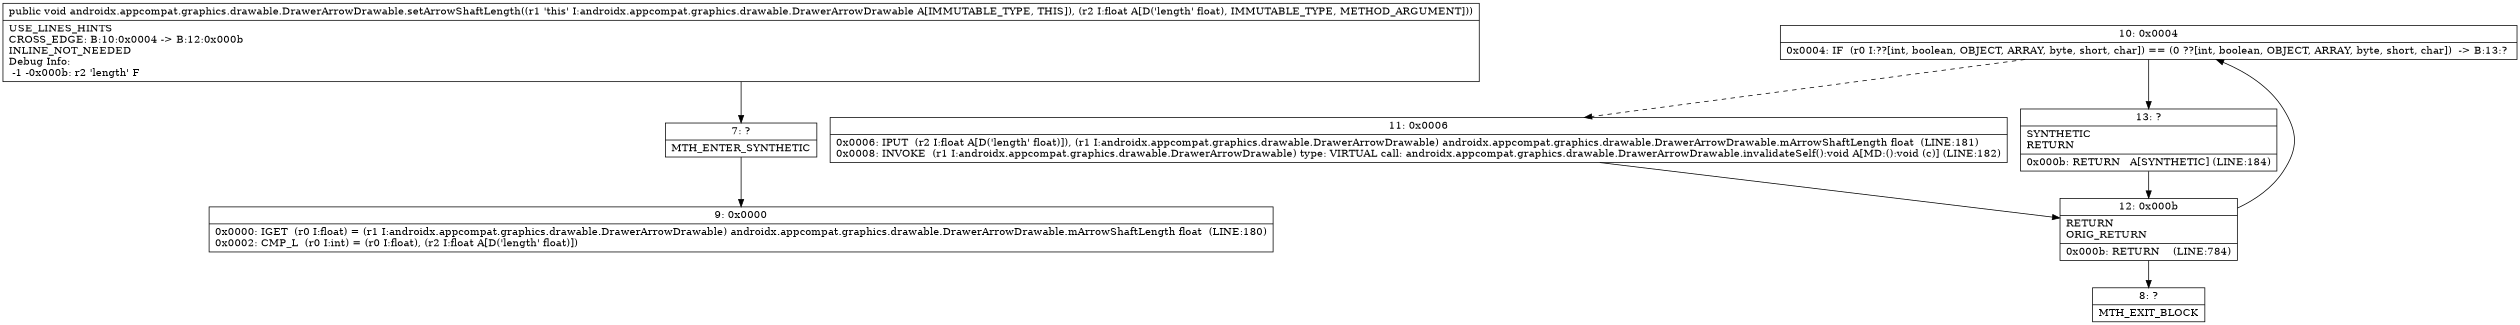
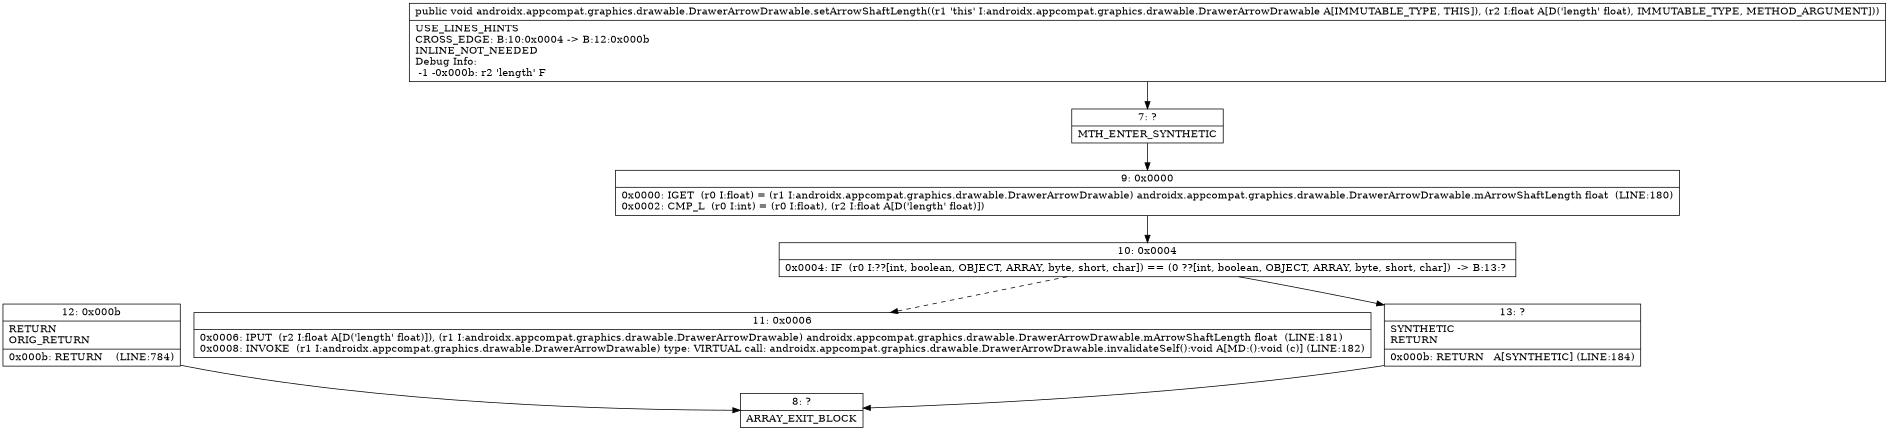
edge "12: 0x000b" -> "10: 0x0004": now "9: 0x0000" -> "10: 0x0004"
edge "13: ?" -> "12: 0x000b": now "13: ?" -> "8: ?"
edge "11: 0x0006" -> "12: 0x000b": removed
node "8: ?": text "MTH_EXIT_BLOCK" -> "ARRAY_EXIT_BLOCK"
